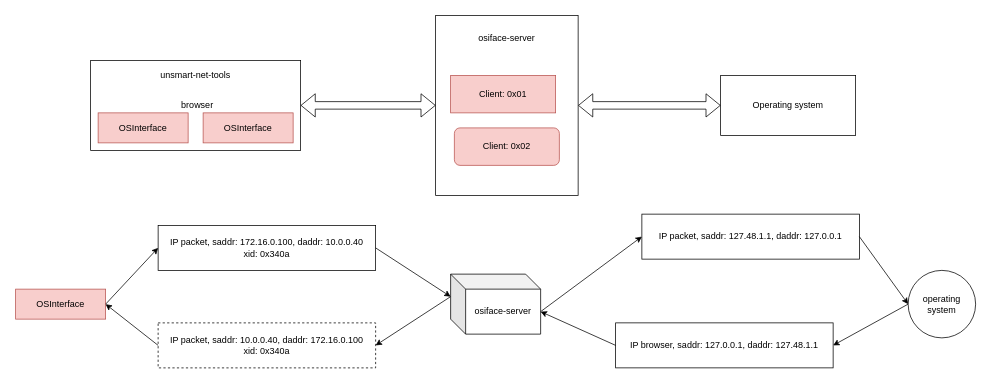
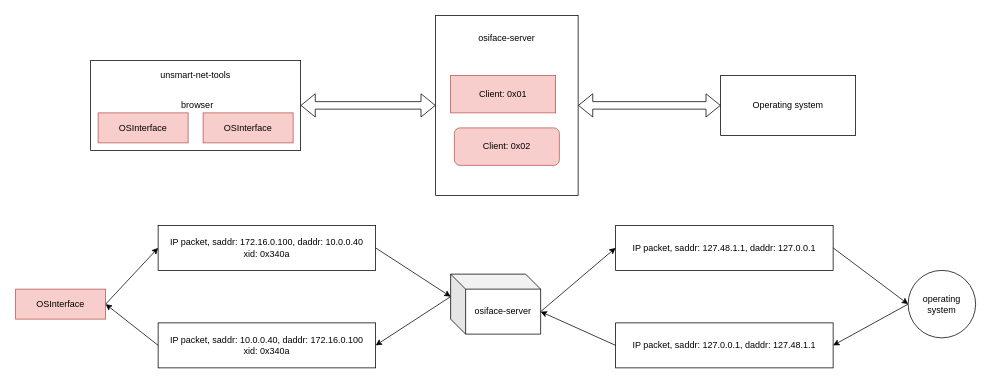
node "IP packet, saddr: 127.48.1.1, daddr: 127.0.0.1": moved (750, 237) -> (724, 248)
node "IP packet, saddr: 10.0.0.40, daddr: 172.16.0.100 xid: 0x340a": style dashed -> solid
node "IP browser, saddr: 127.0.0.1, daddr: 127.48.1.1": label "IP browser, saddr: 127.0.0.1, daddr: 127.48.1.1" -> "IP packet, saddr: 127.0.0.1, daddr: 127.48.1.1"
